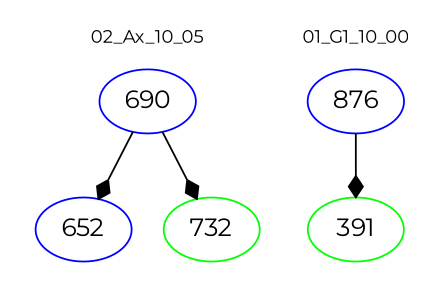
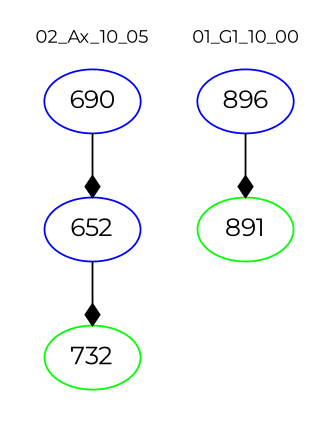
node "876": label "876" -> "896"
edge "690" -> "732": now "652" -> "732"
node "391": label "391" -> "891"
